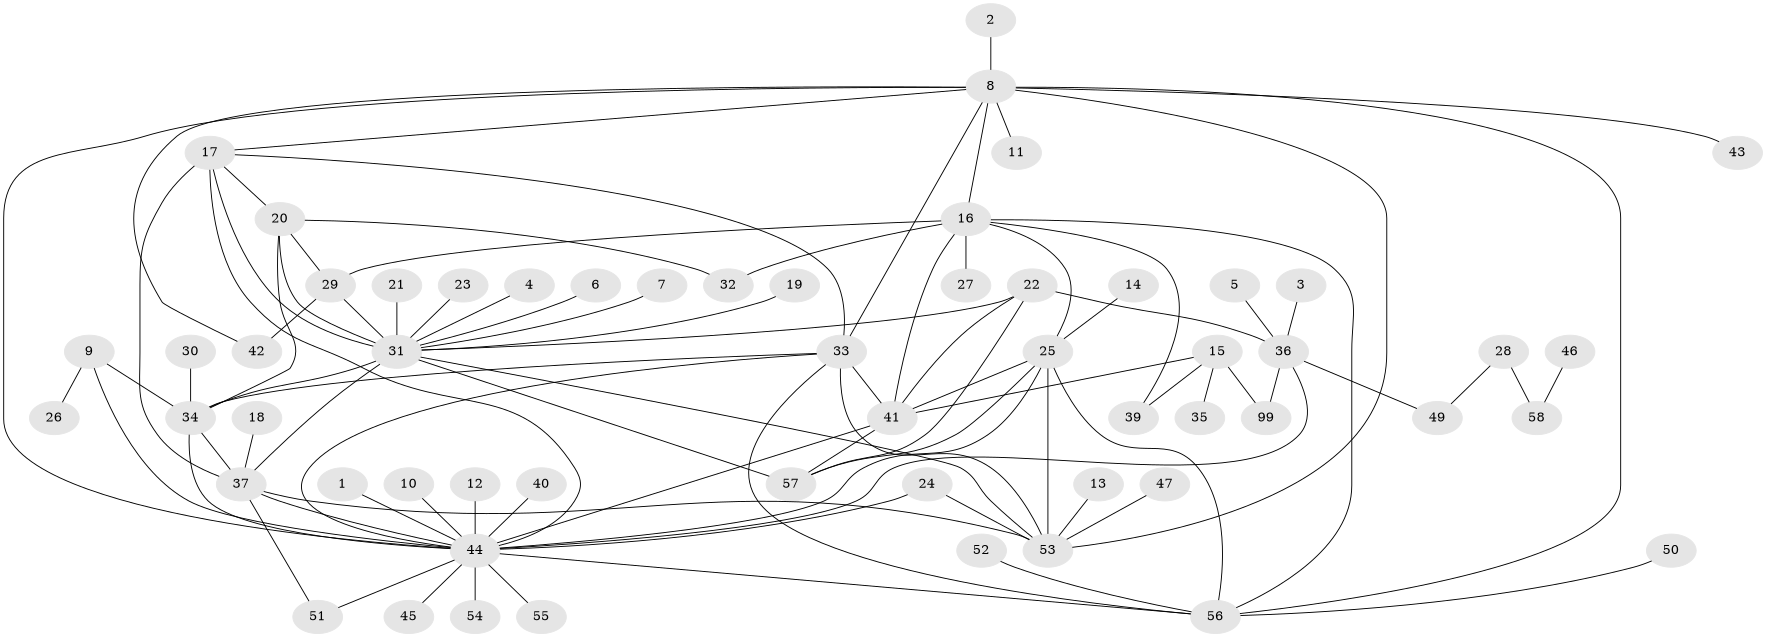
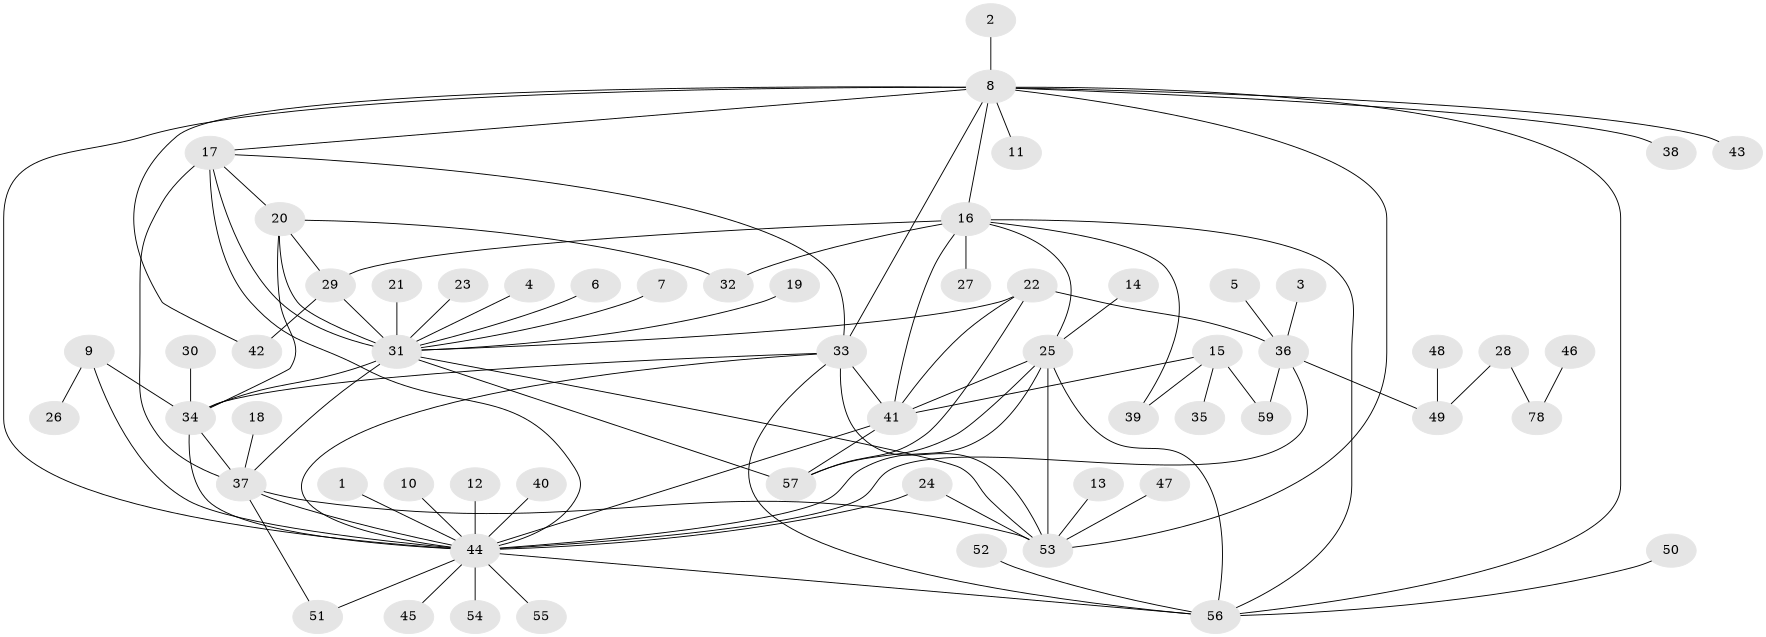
node "38": added
node "48": added
node "99": label "99" -> "59"
node "58": label "58" -> "78"
